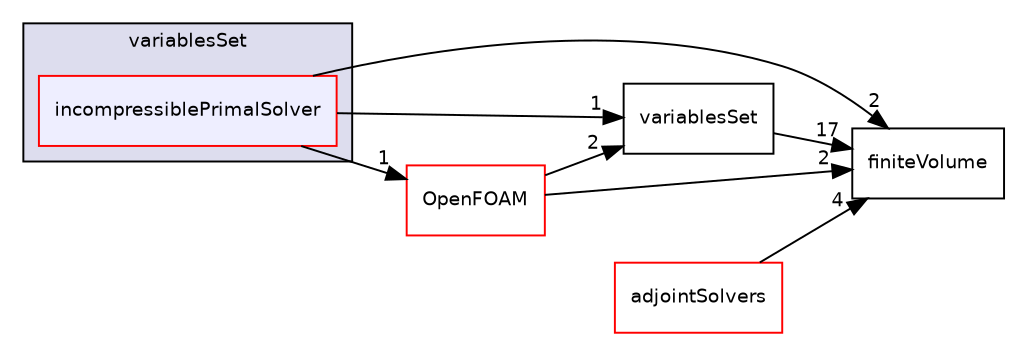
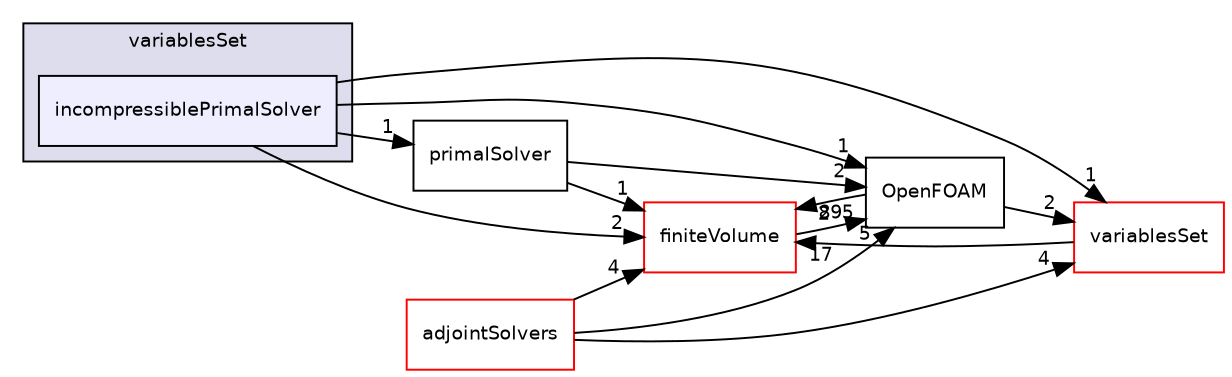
node "incompressiblePrimalSolver": color red -> black
node "variablesSet": color black -> red
node "primalSolver": added
node "finiteVolume": color black -> red
node "OpenFOAM": color red -> black
edge "finiteVolume" -> "OpenFOAM": added
edge "adjointSolvers" -> "OpenFOAM": added
edge "adjointSolvers" -> "variablesSet": added
